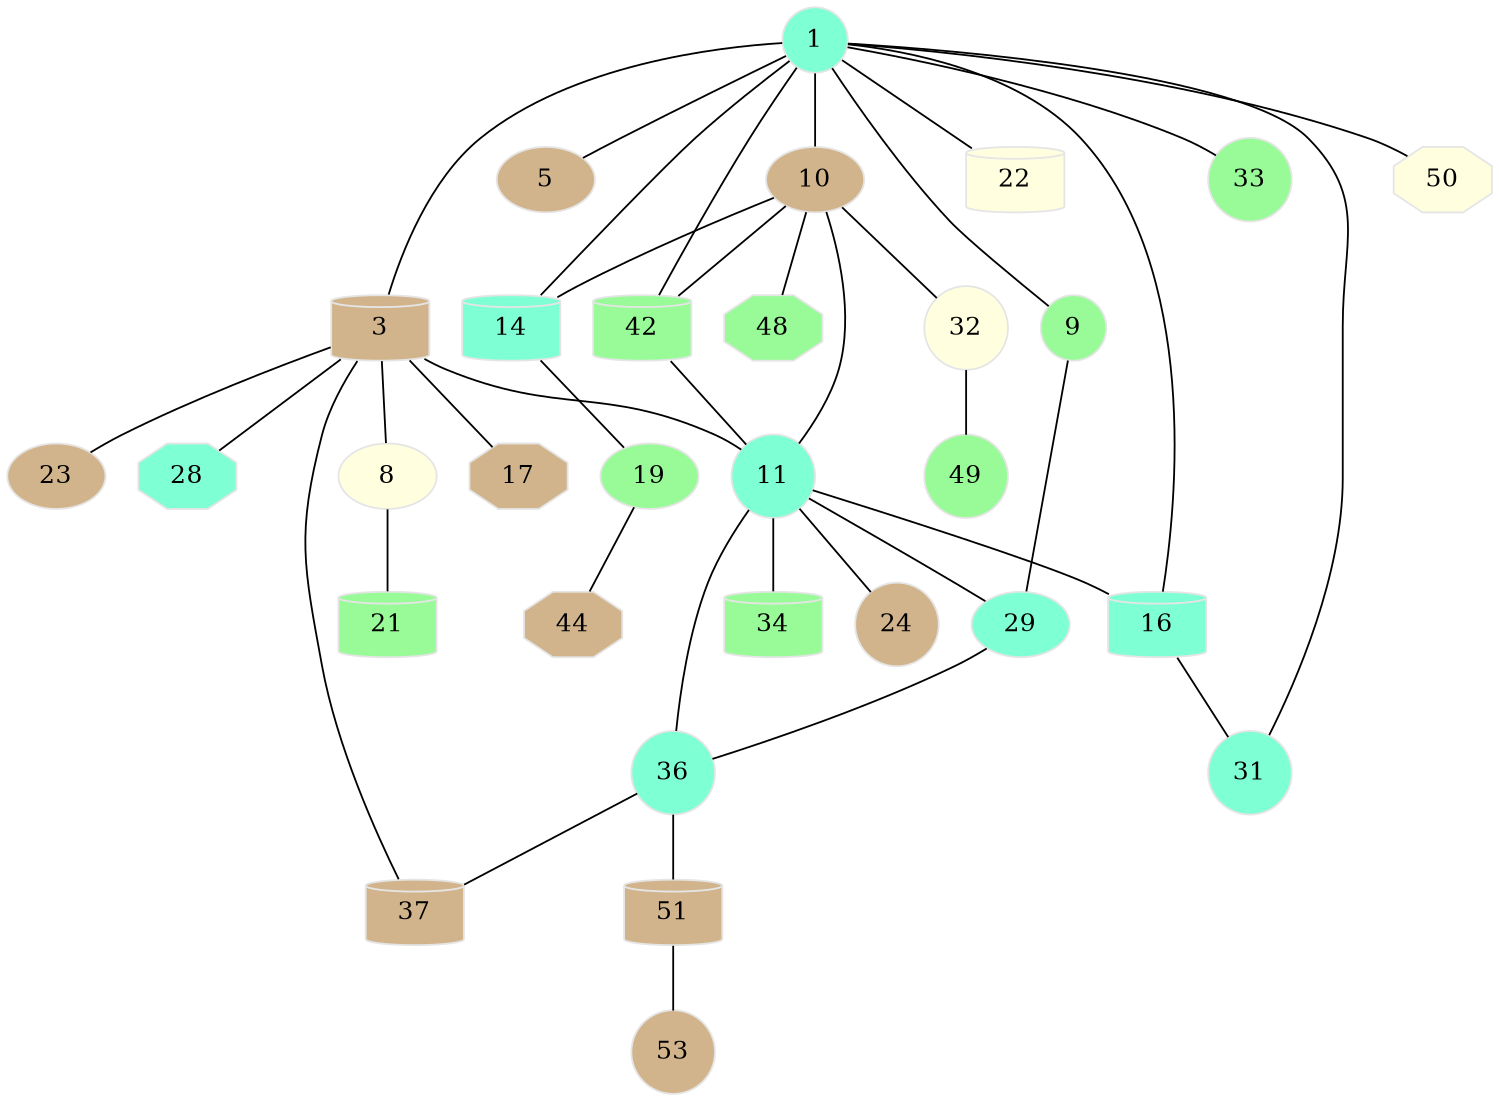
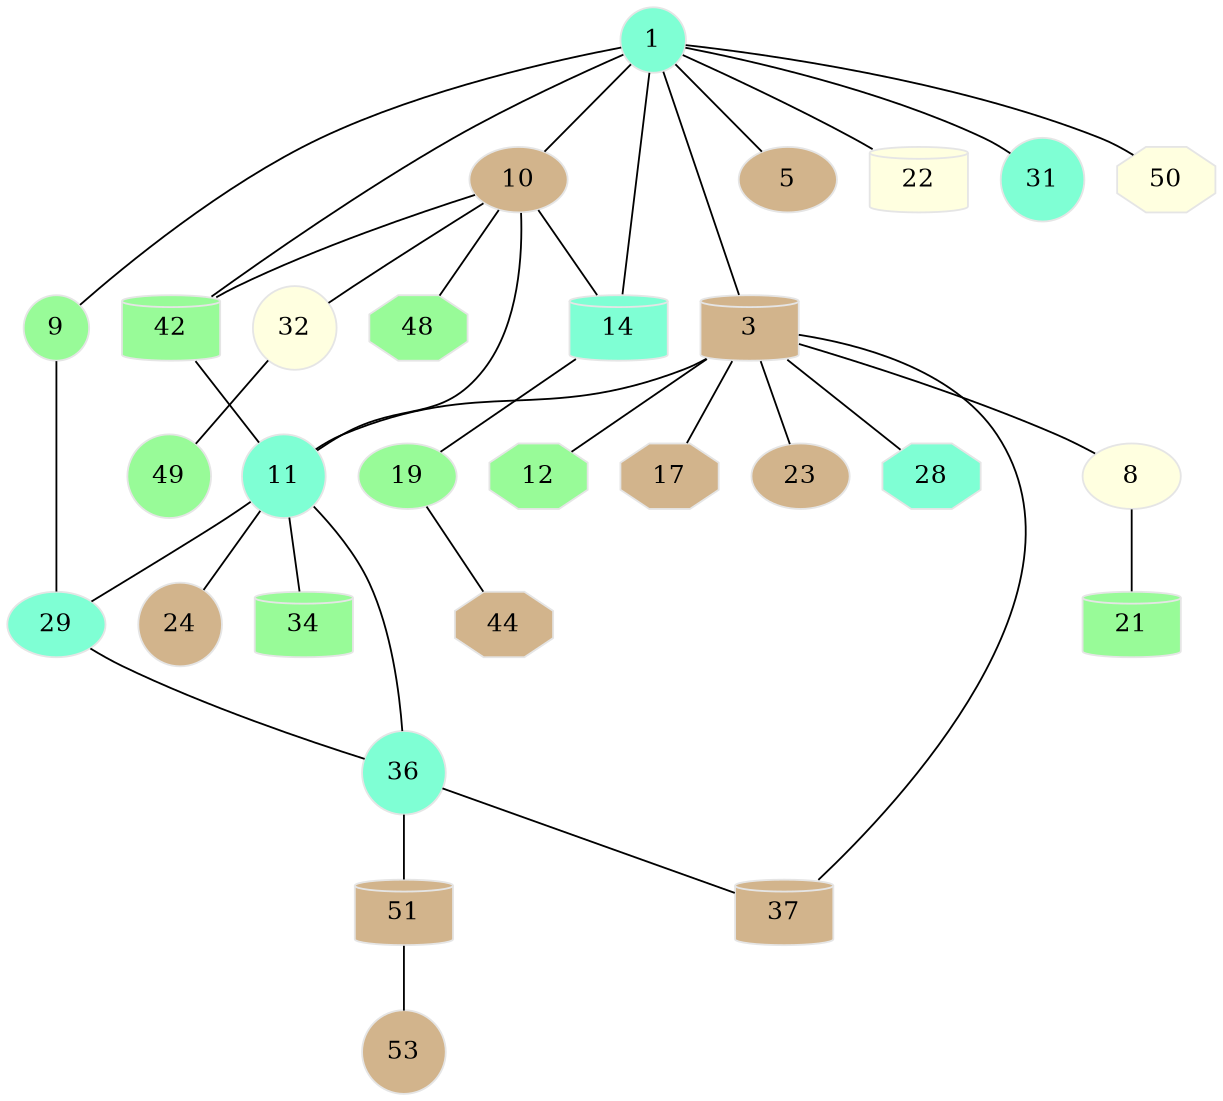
node "33": removed
node "12": added
node "16": removed
